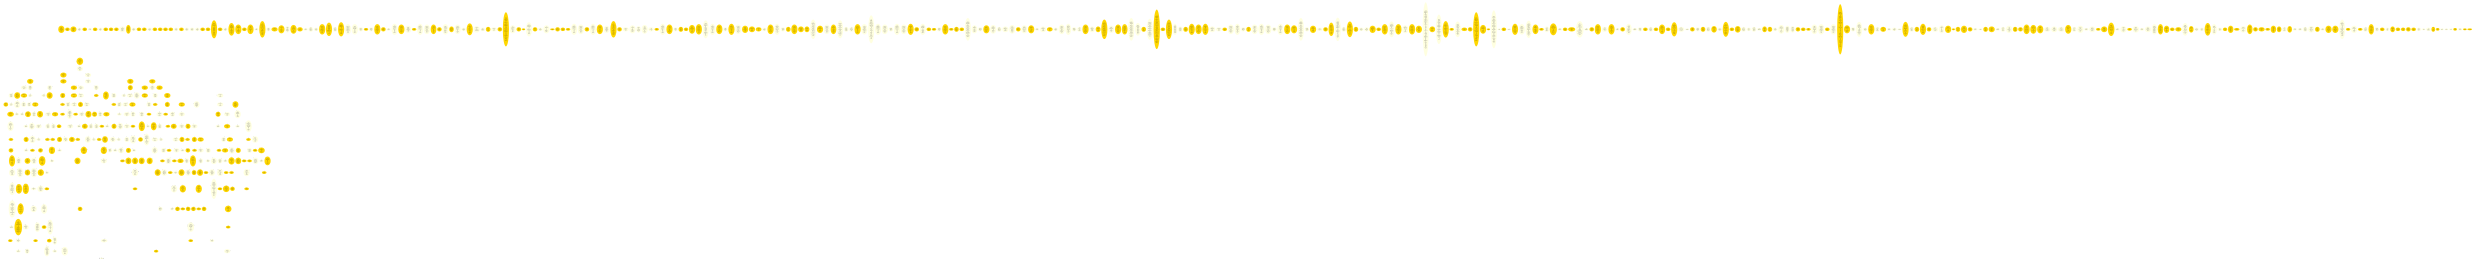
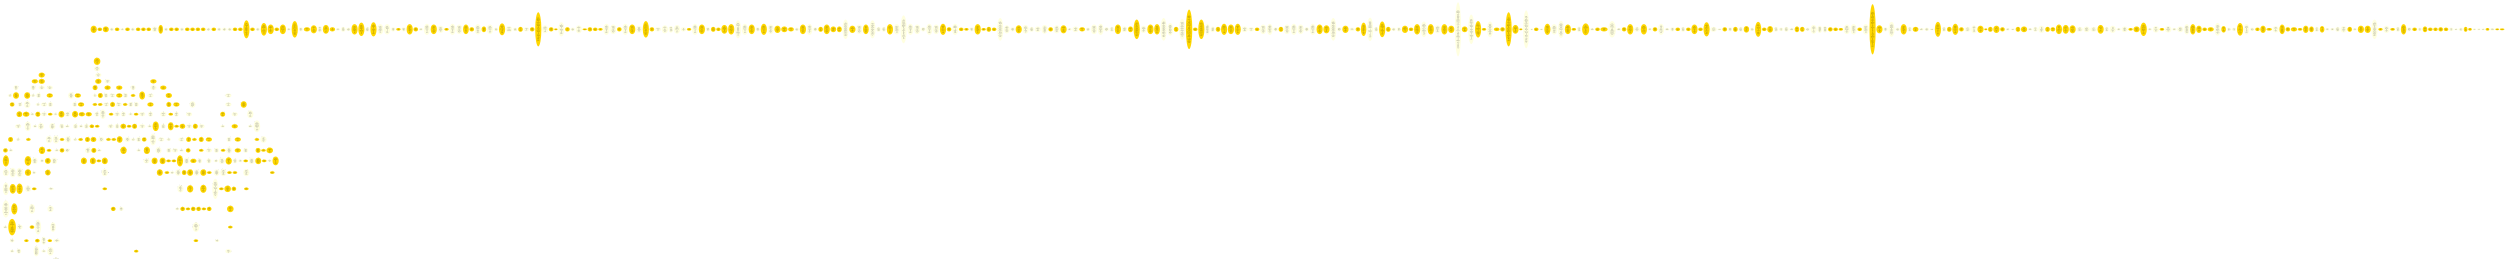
node "# 0x5a5 PUSHX Data REVERT": removed
